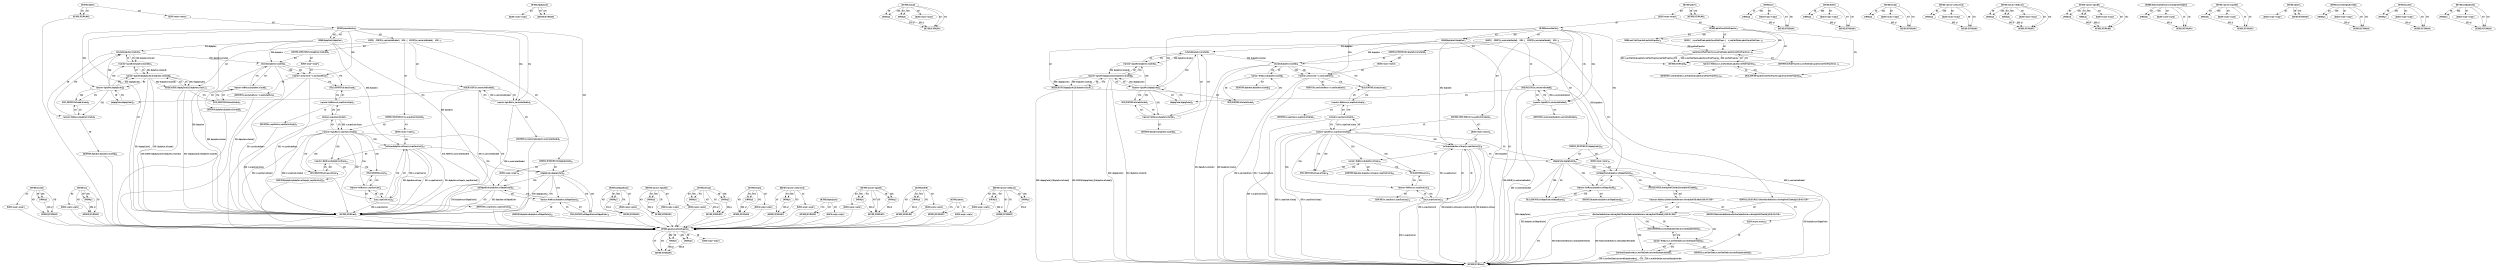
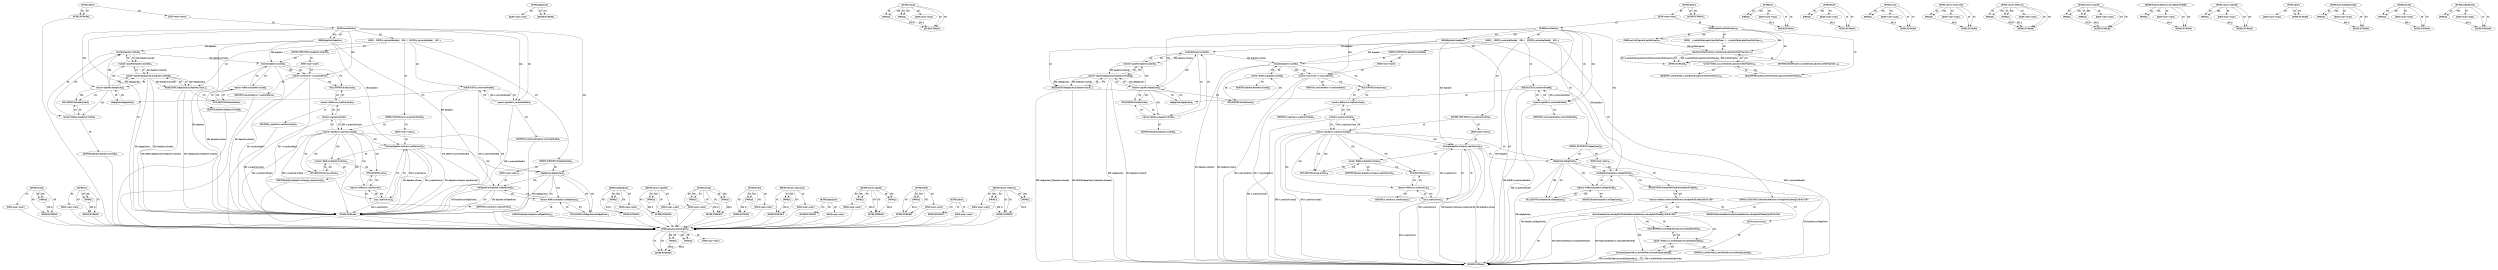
node "(PARAM,const PaintProperties& newPaintProperties)": text "40" -> "42"
